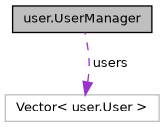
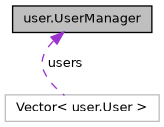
edge "user.UserManager" -> "Vector< user.User >": reversed
